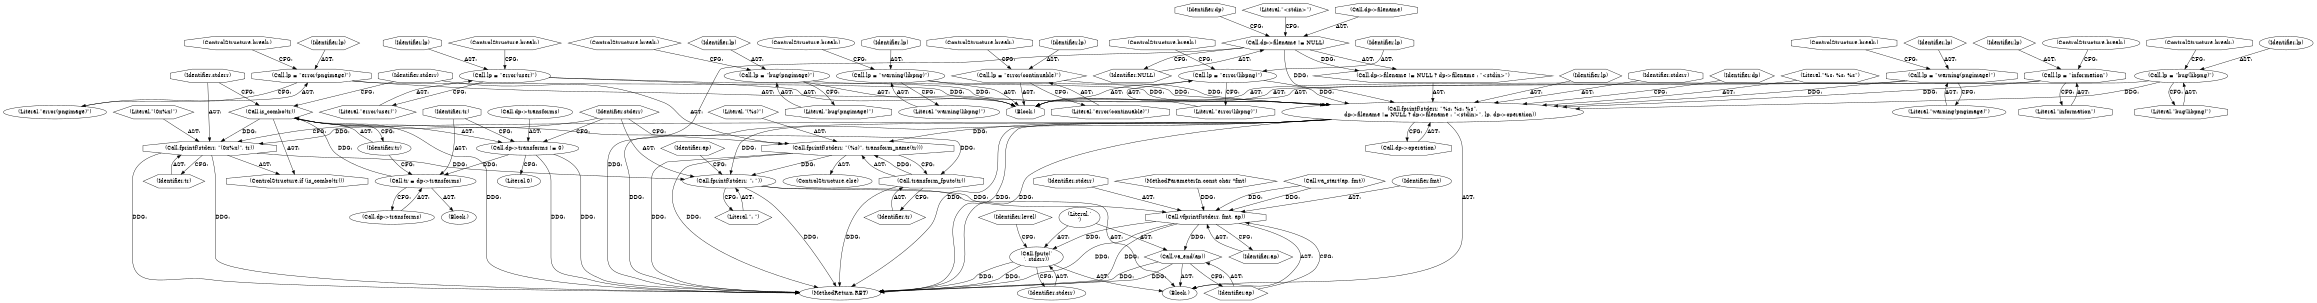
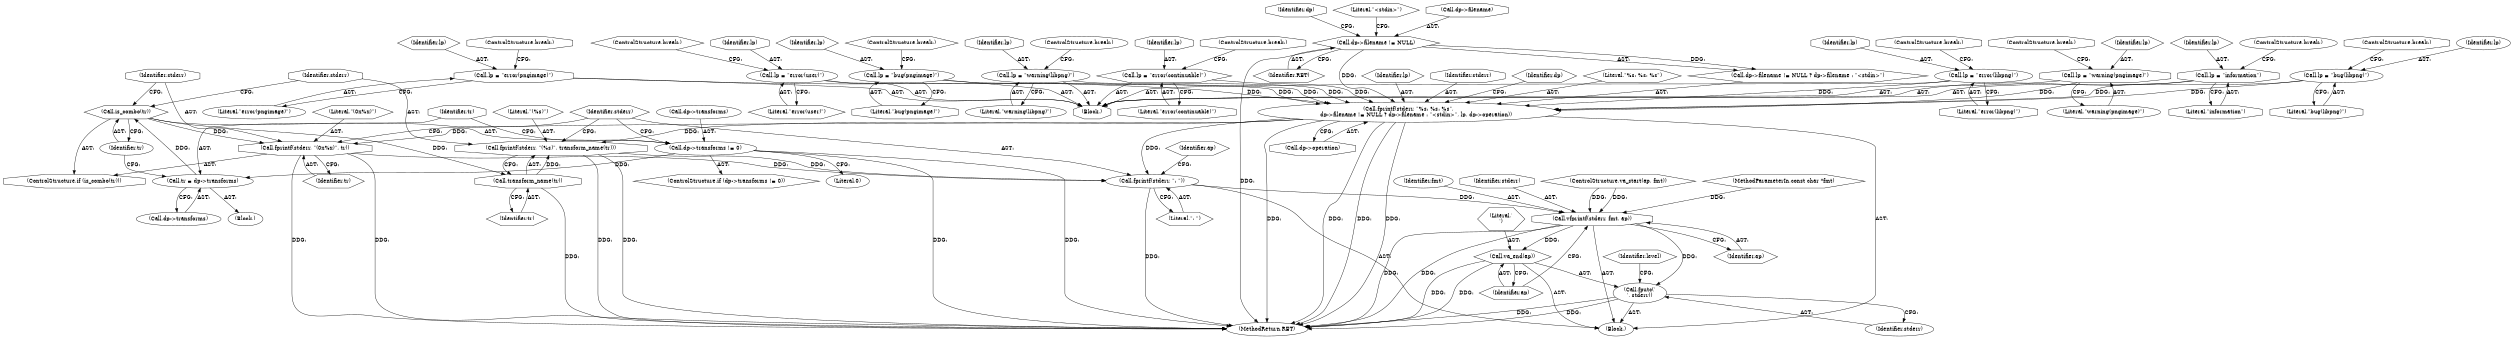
node "(Identifier,NULL)": label "(Identifier,NULL)" -> "(Identifier,RET)"
node "(ControlStructure,if (dp->transforms != 0))": added
node "(ControlStructure,else)": removed
node "(Call,transform_fputc(tr))": label "(Call,transform_fputc(tr))" -> "(Call,transform_name(tr))"
node "(Call,va_start(ap, fmt))": label "(Call,va_start(ap, fmt))" -> "(ControlStructure,va_start(ap, fmt))"
node "(Literal,' ')": shape ellipse -> hexagon
edge "(Literal,' ')" -> "(Call,fputc(' ', stderr))": now "(Call,va_end(ap))" -> "(Call,fputc(' ', stderr))"
edge "(Call,is_combo(tr))" -> "(MethodReturn,RET)": removed, label "DDG:"
